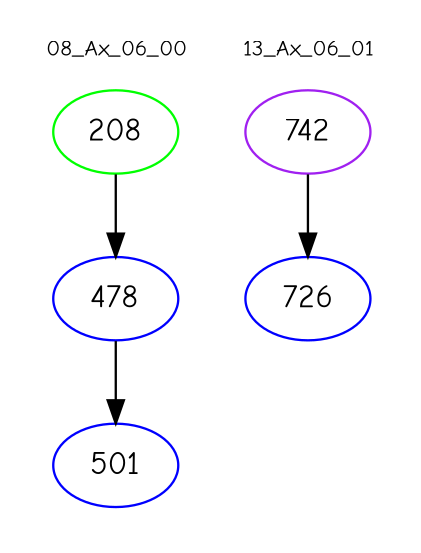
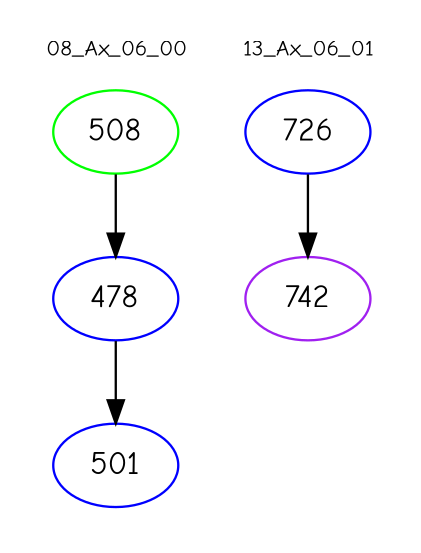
node "208": label "208" -> "508"
edge "742" -> "726": reversed
